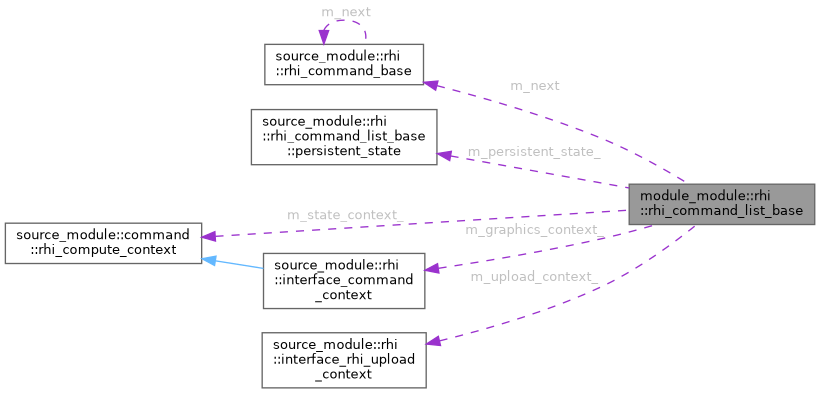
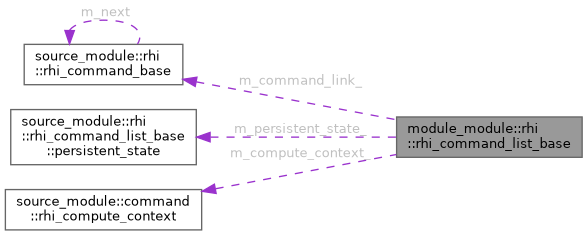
edge "module_module::rhi ::rhi_command_list_base" -> "source_module::rhi ::rhi_command_base": label " m_next" -> " m_command_link_"
edge "module_module::rhi ::rhi_command_list_base" -> "source_module::command ::rhi_compute_context": label " m_state_context_" -> " m_compute_context_"
node "source_module::rhi ::interface_command _context": removed
node "source_module::rhi ::interface_rhi_upload _context": removed
